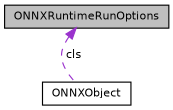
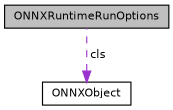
edge "ONNXObject" -> "ONNXRuntimeRunOptions": reversed
